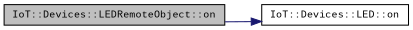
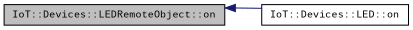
edge "IoT::Devices::LEDRemoteObject::on" -> "IoT::Devices::LED::on": reversed
